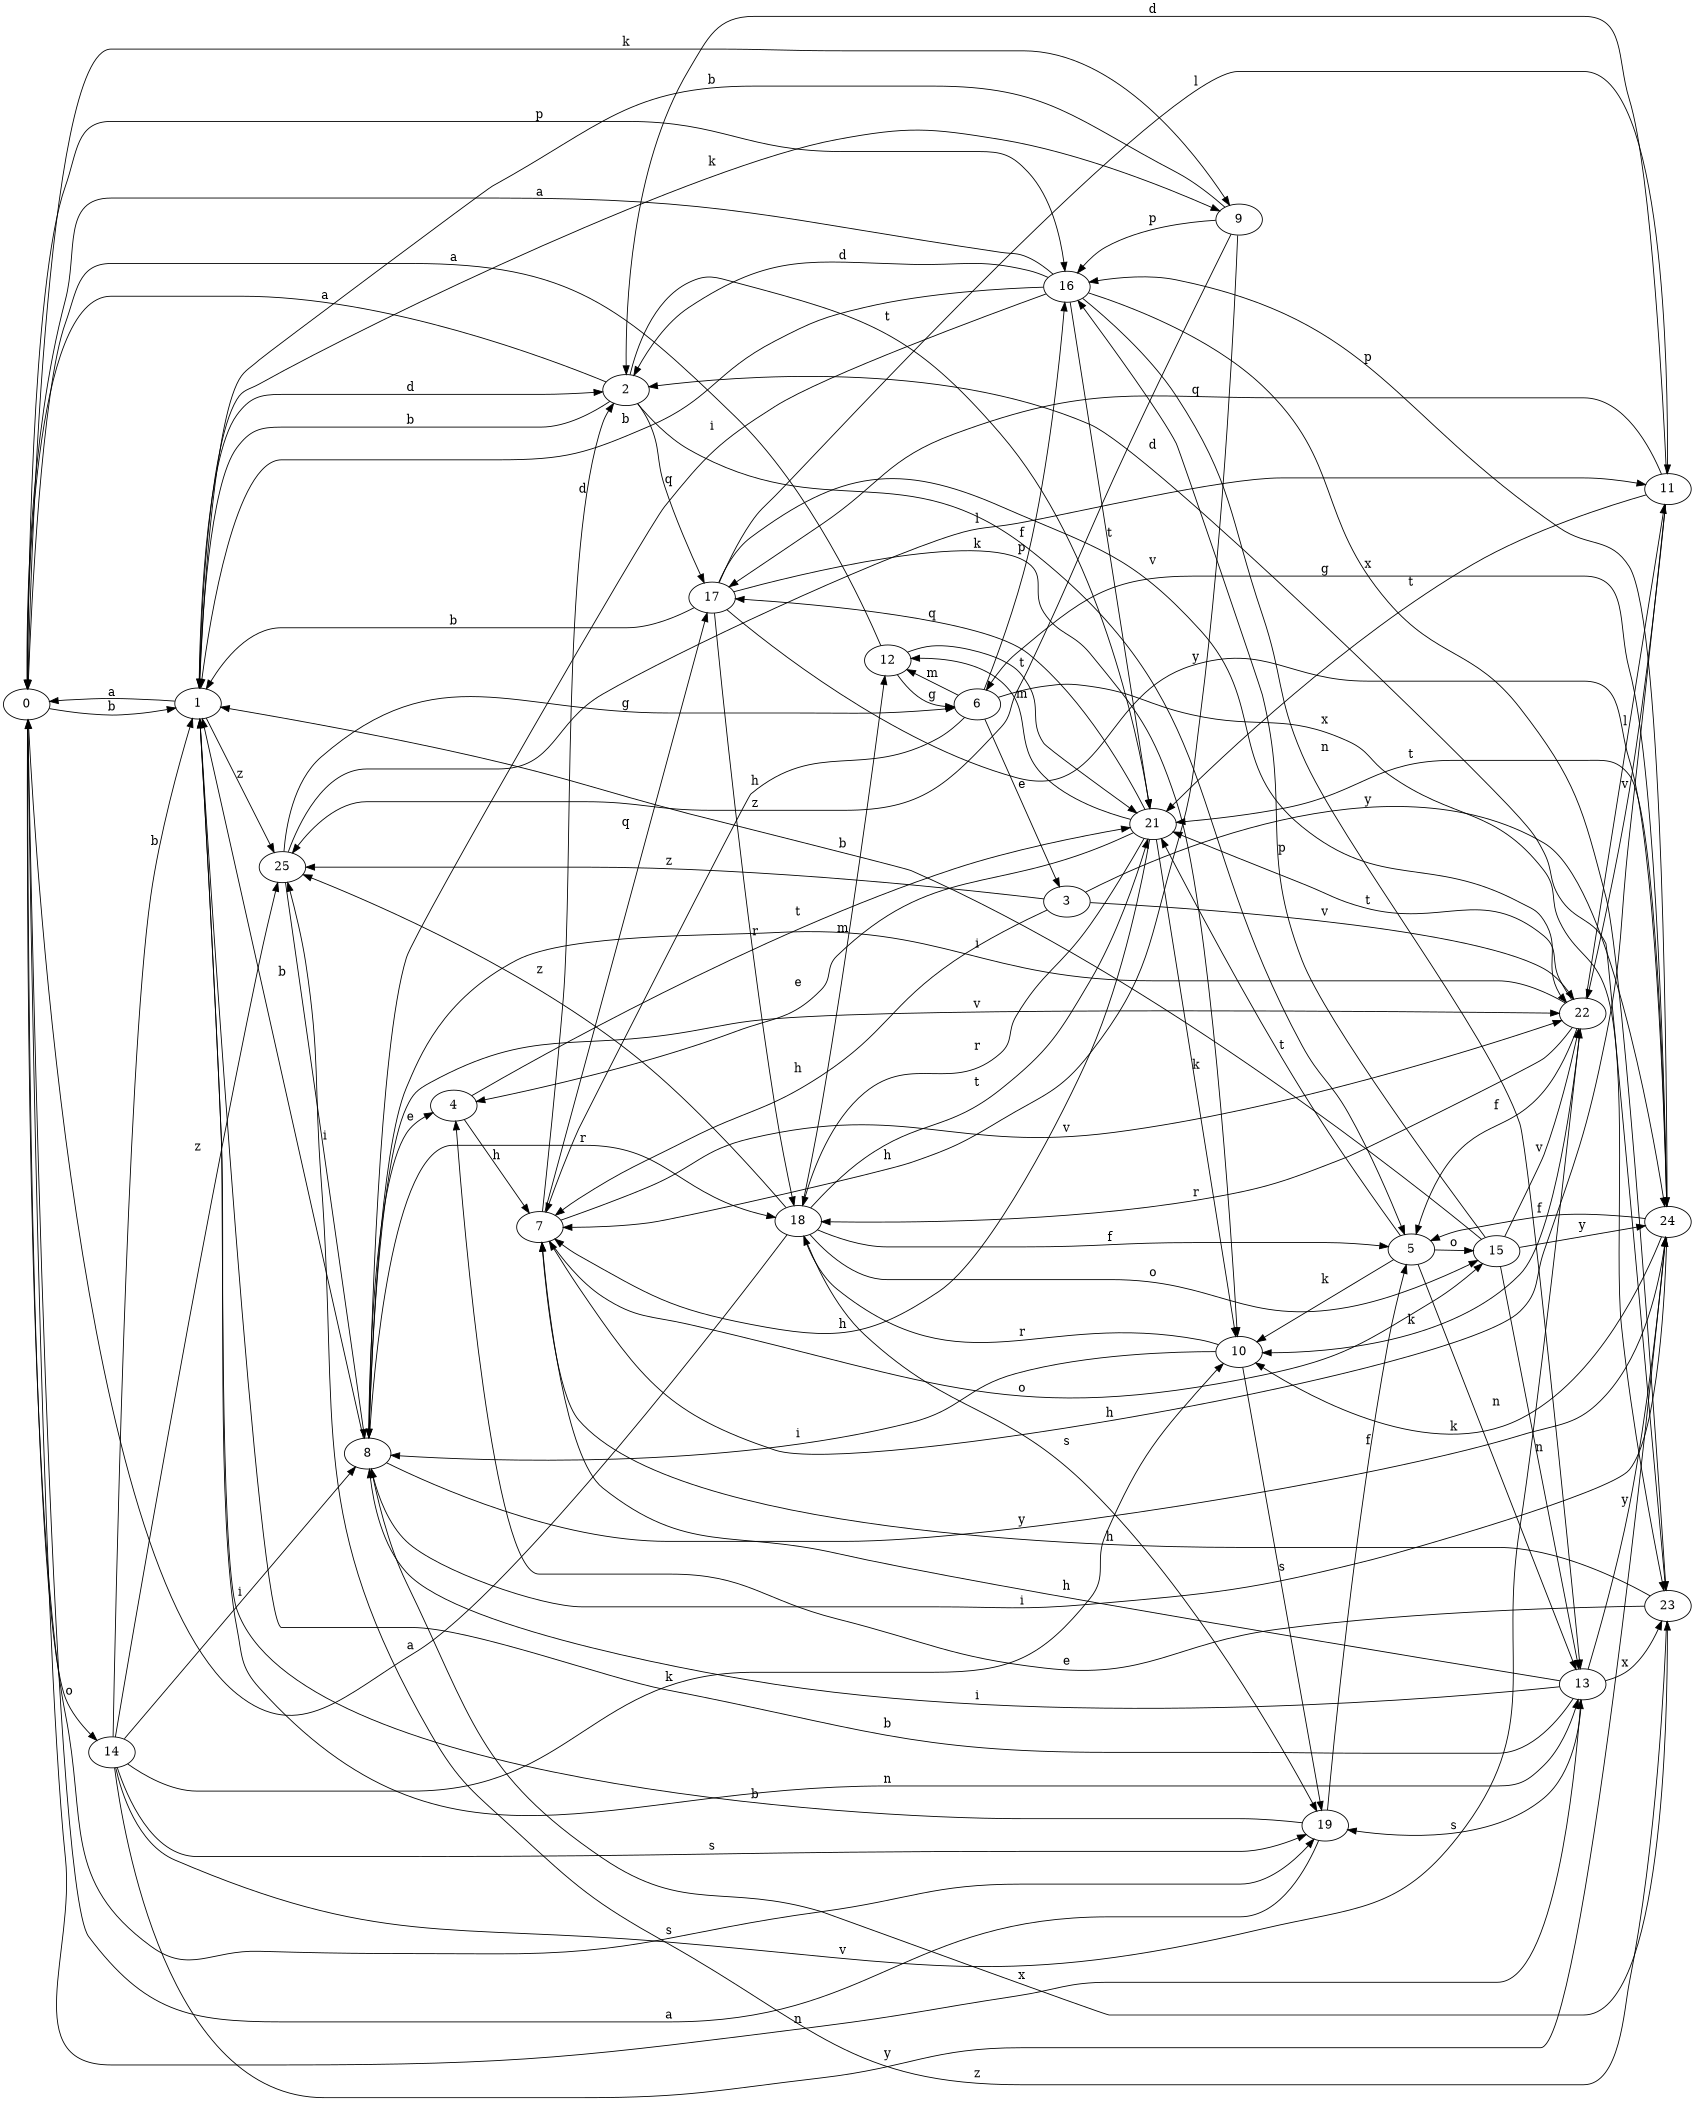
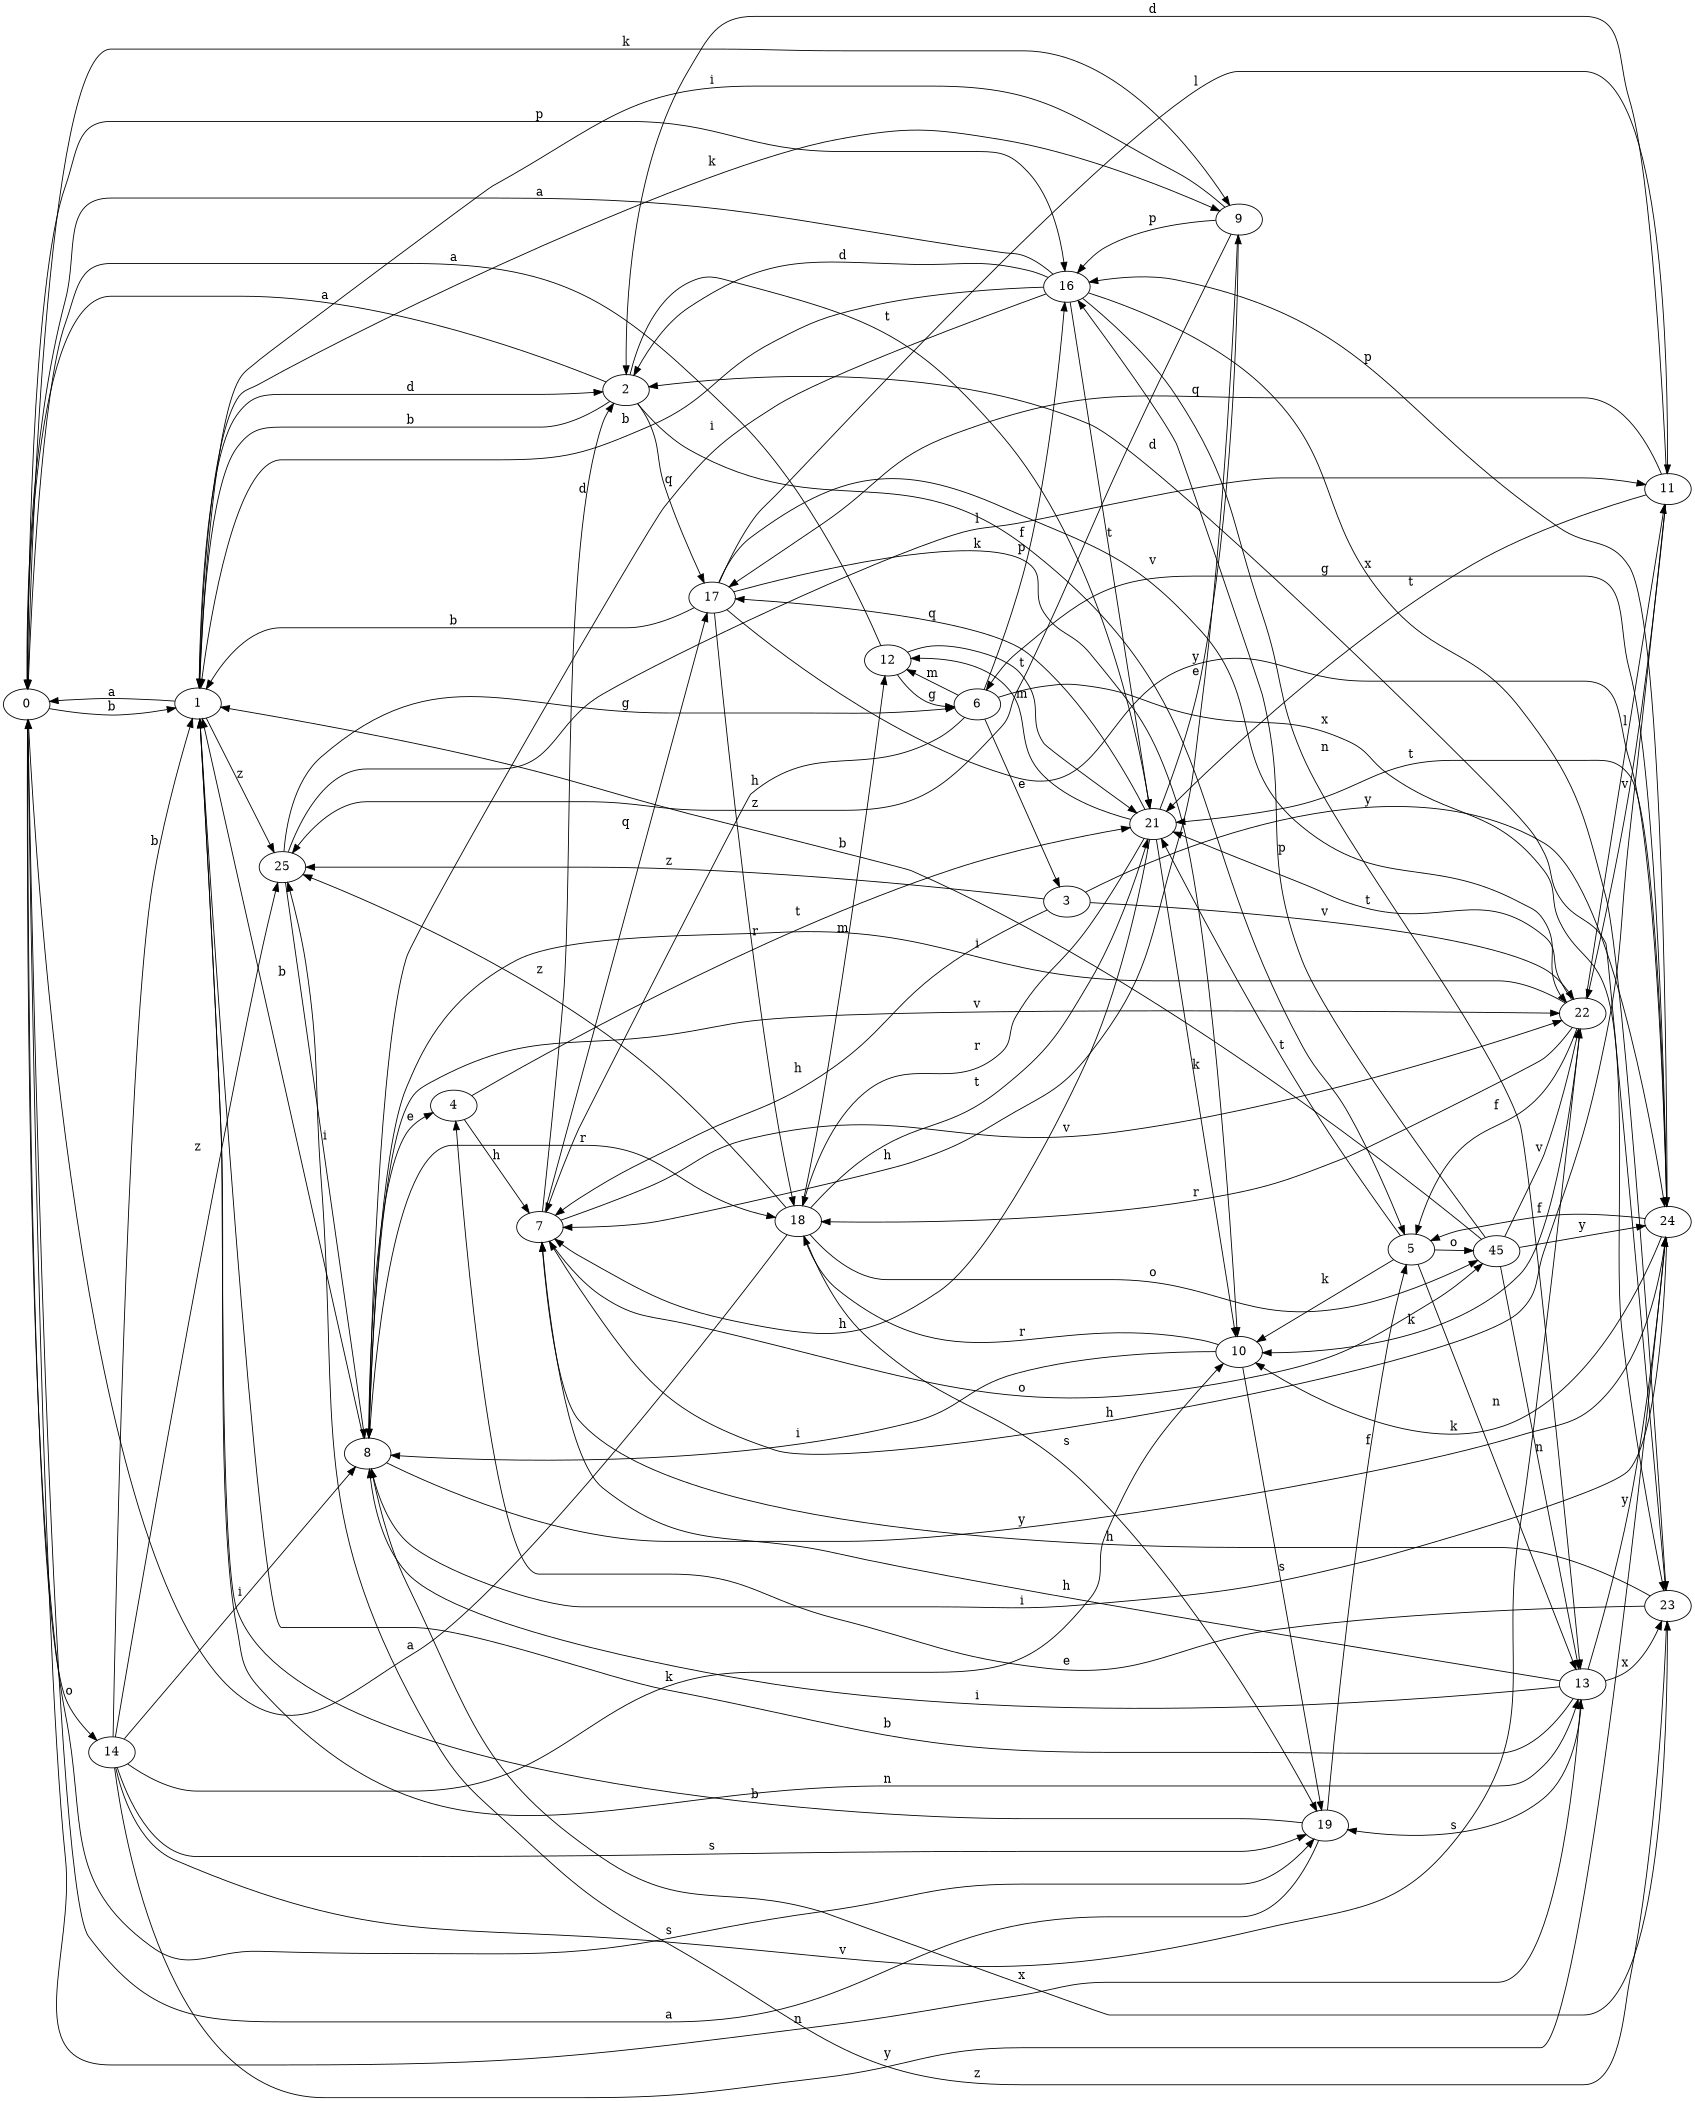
edge "9" -> "1": label "b" -> "i"
edge "21" -> "4": now "21" -> "9"
edge "18" -> "5": removed, label "f"
node "15": label "15" -> "45"
